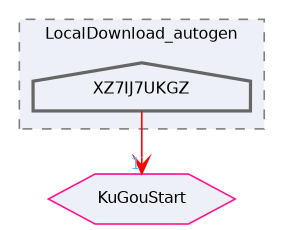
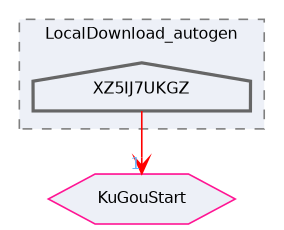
node "XZ7IJ7UKGZ": label "XZ7IJ7UKGZ" -> "XZ5IJ7UKGZ"
